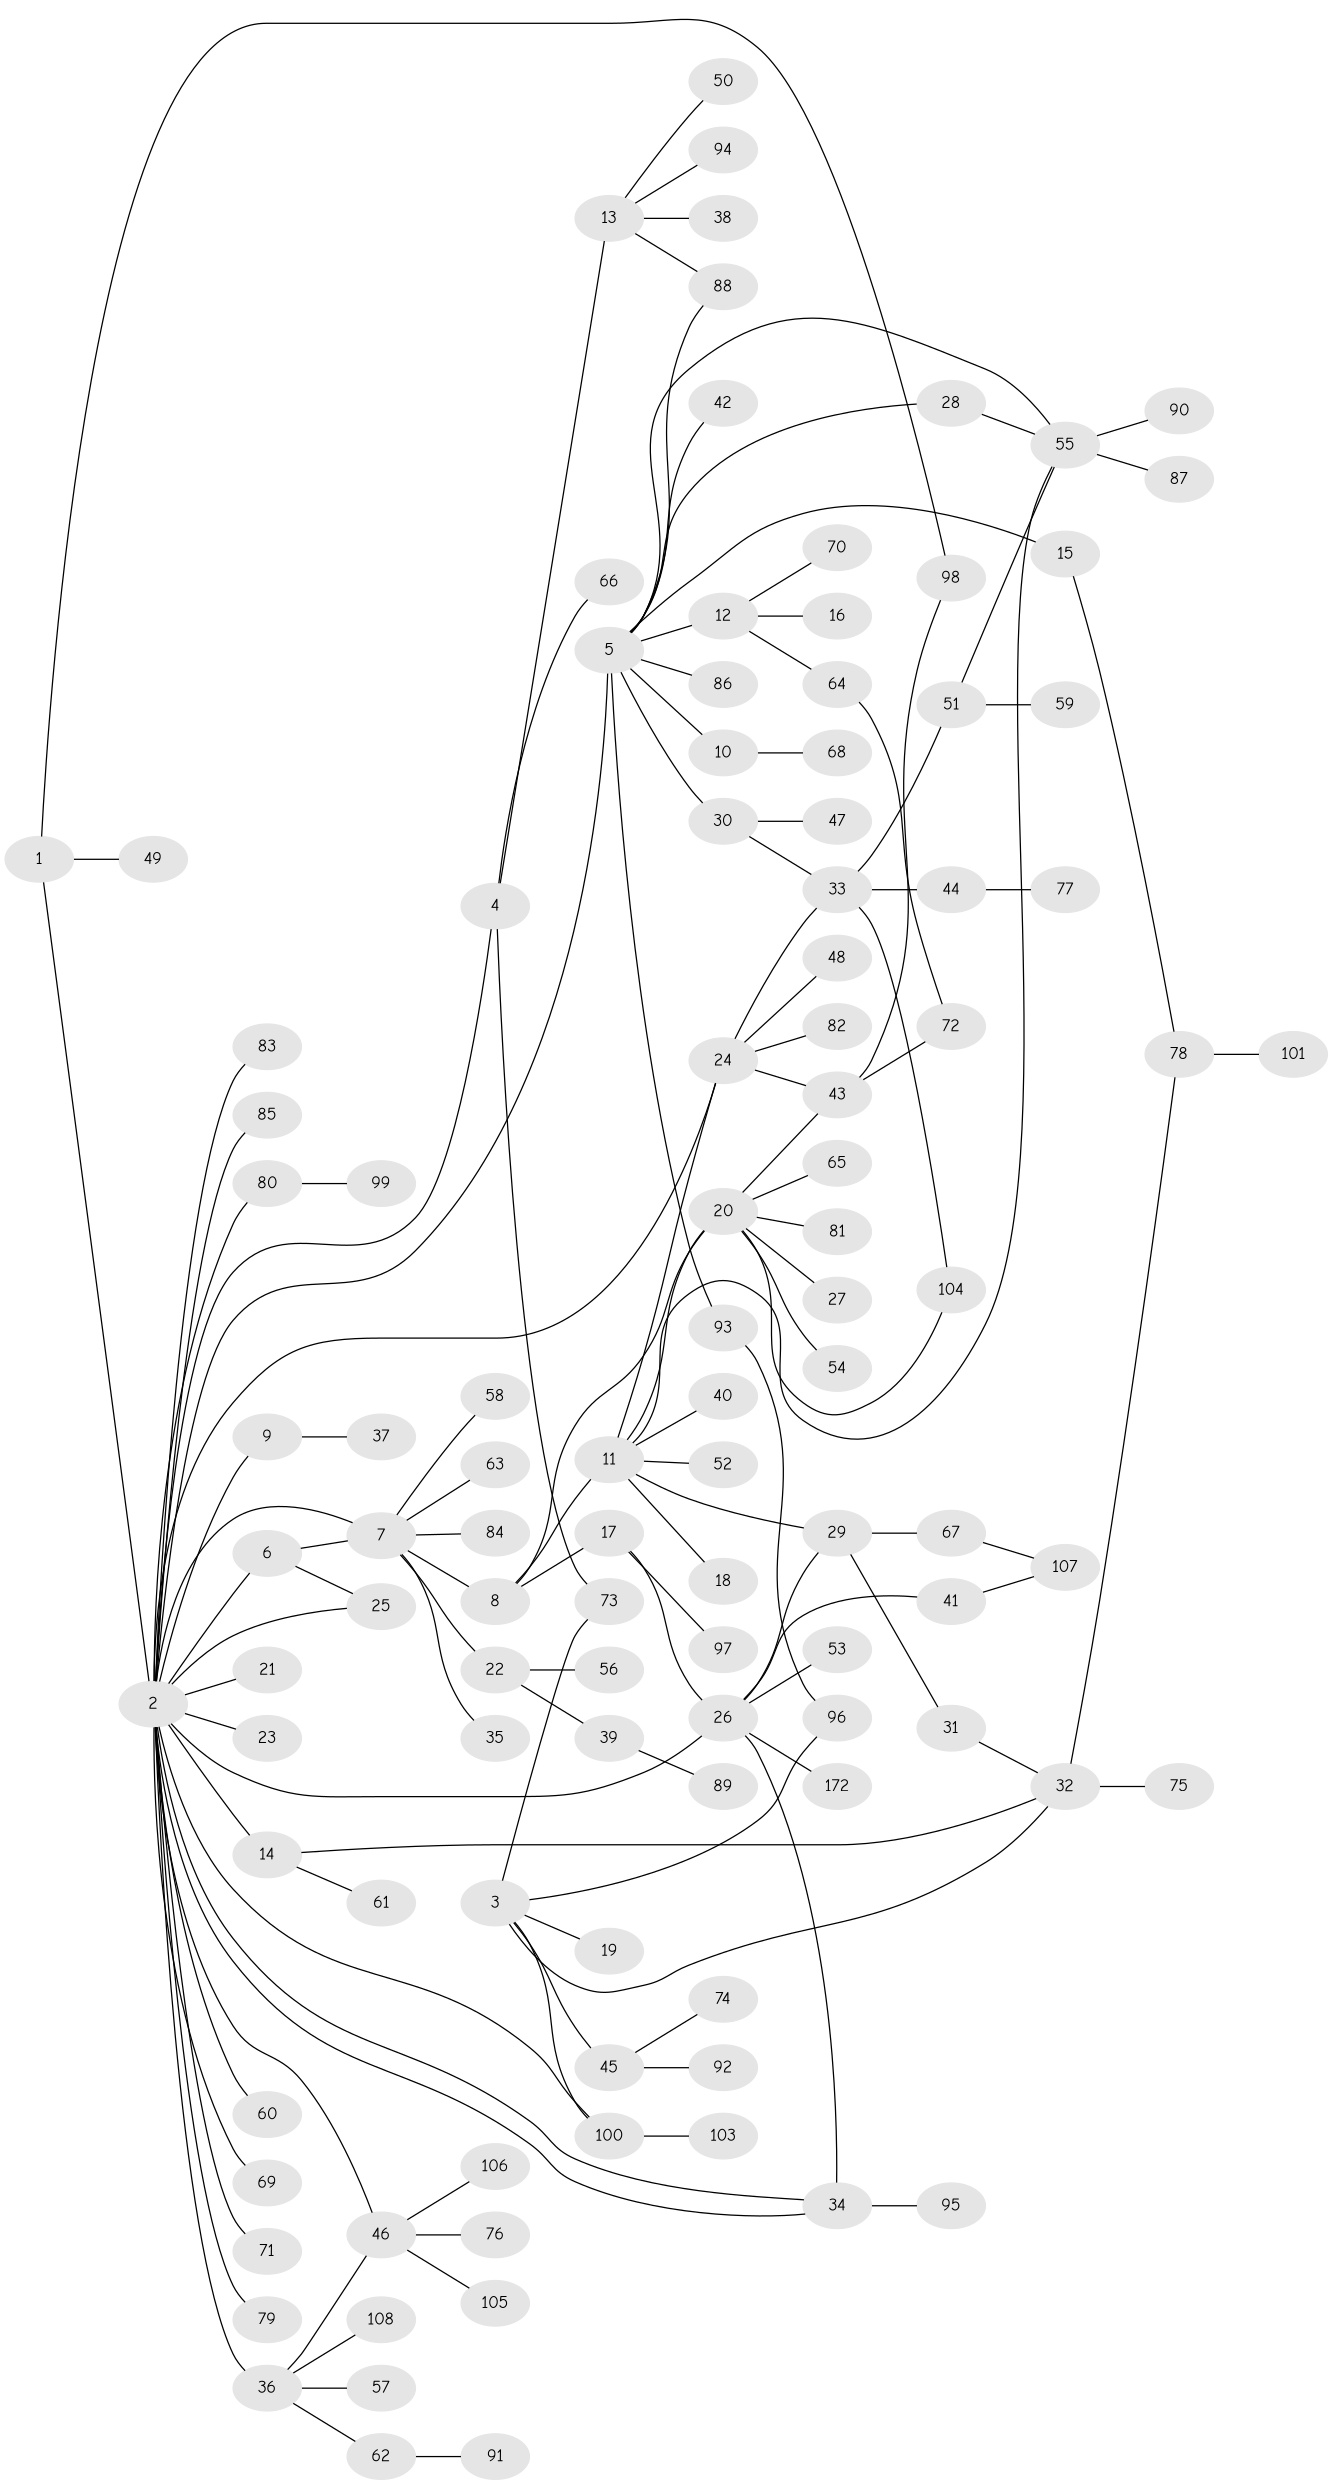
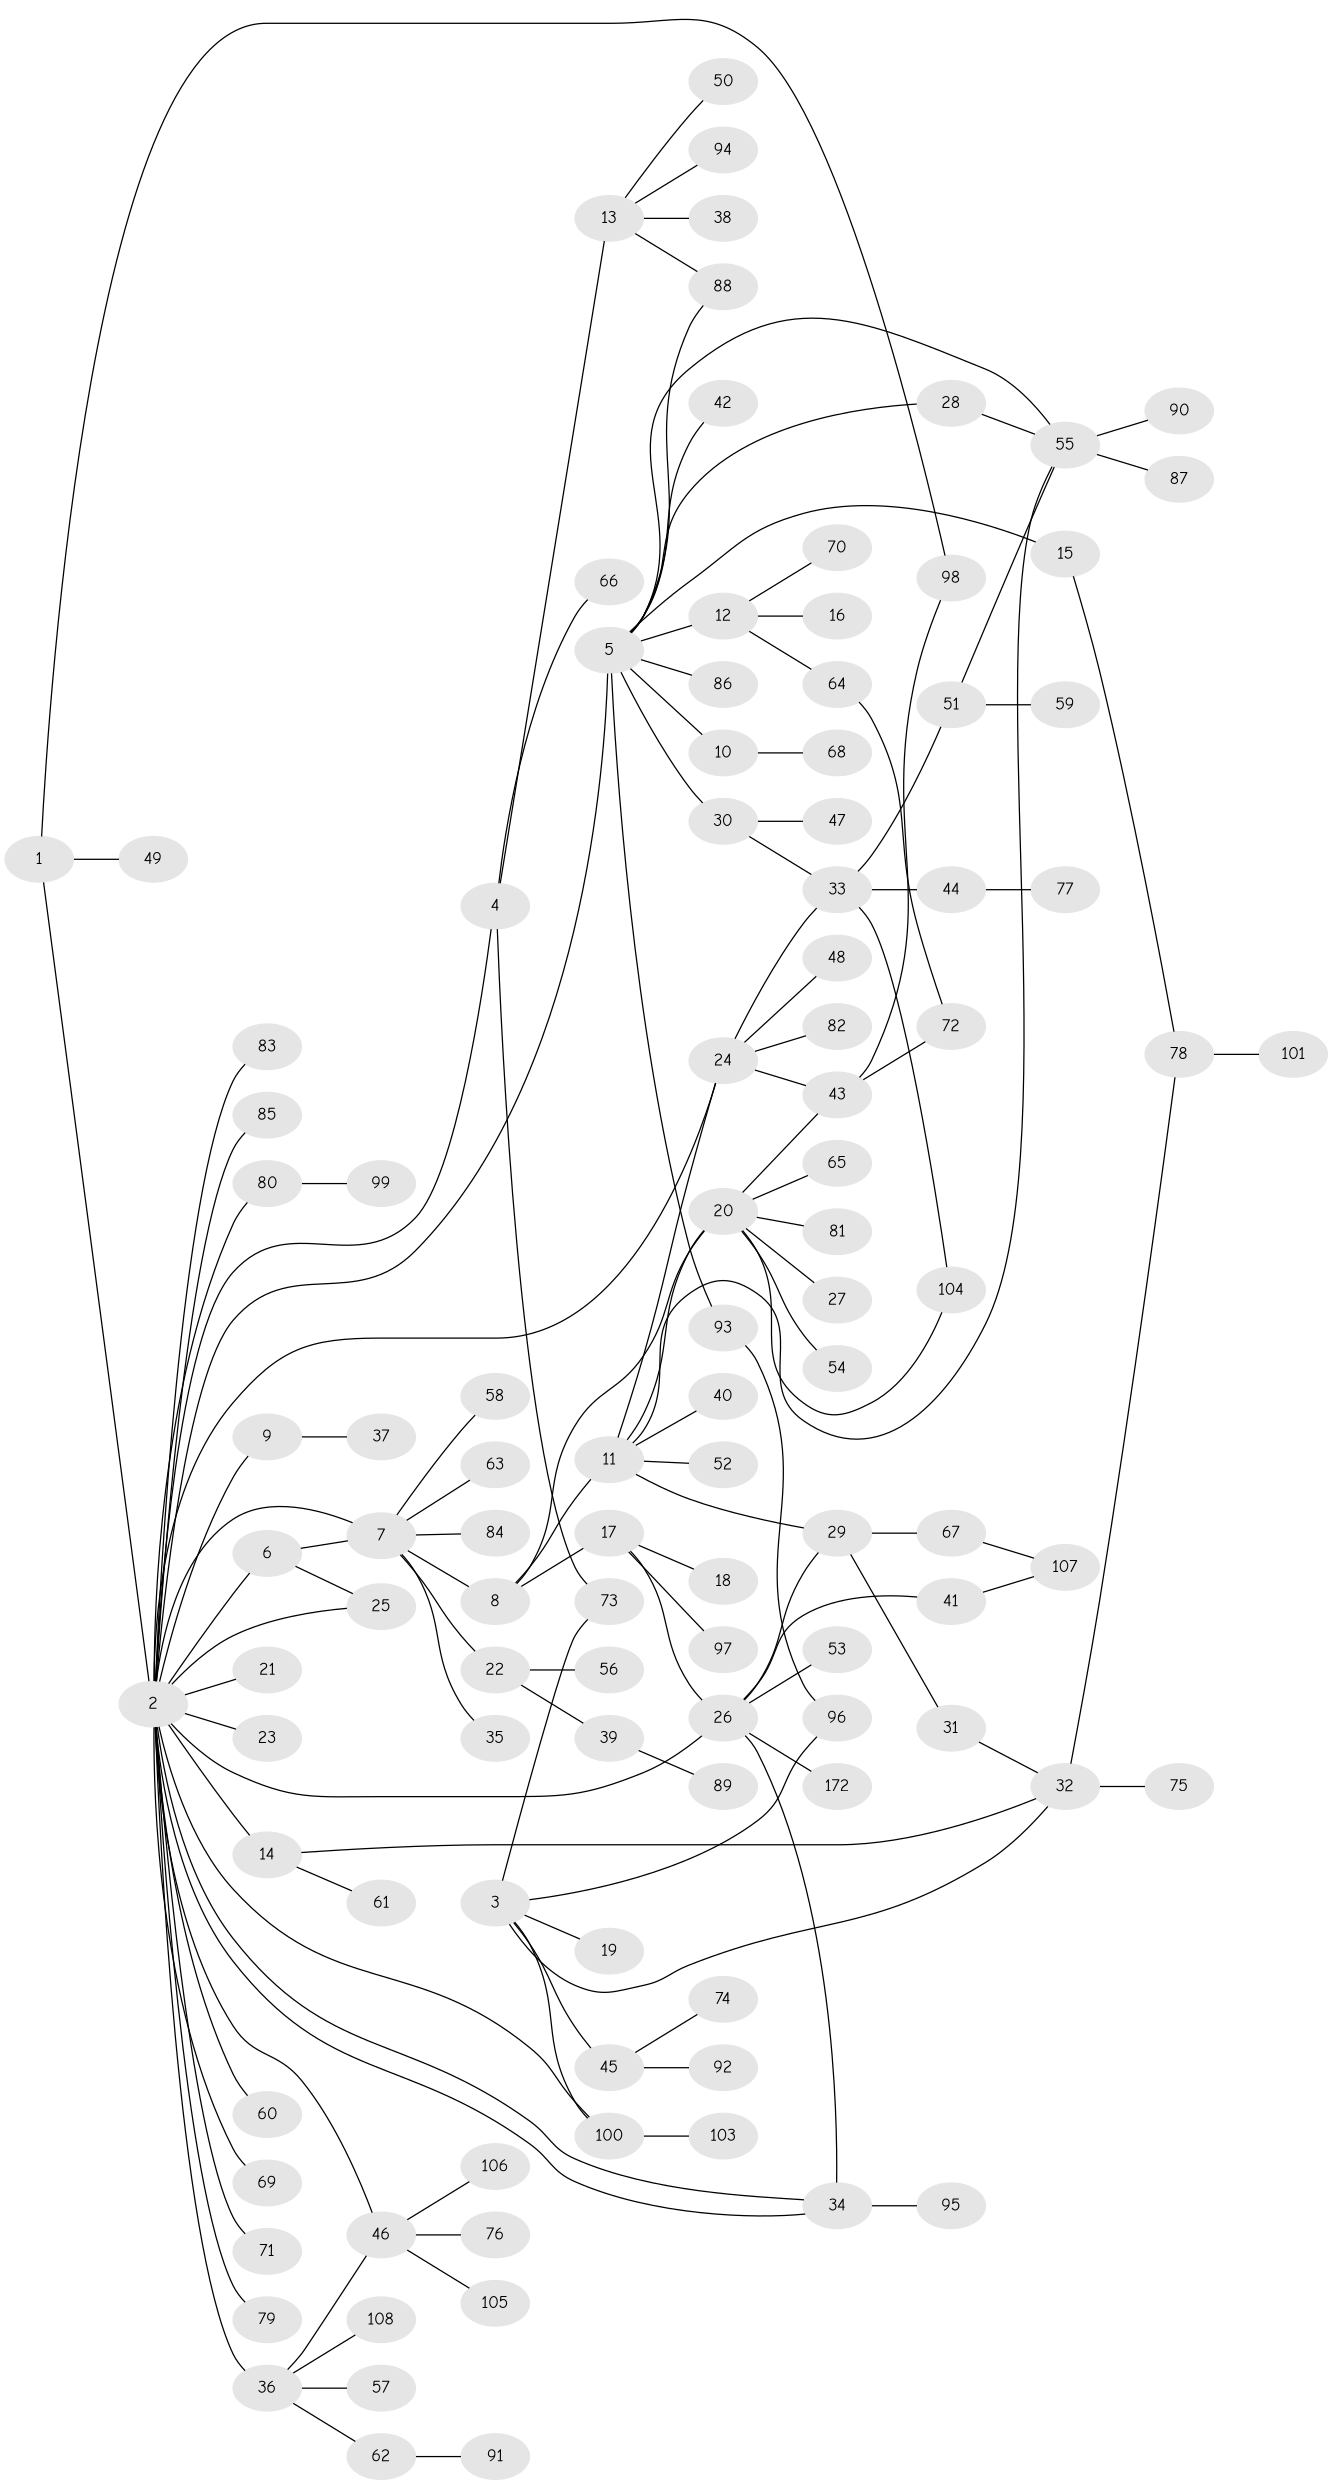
edge "11" -- "18": now "17" -- "18"
